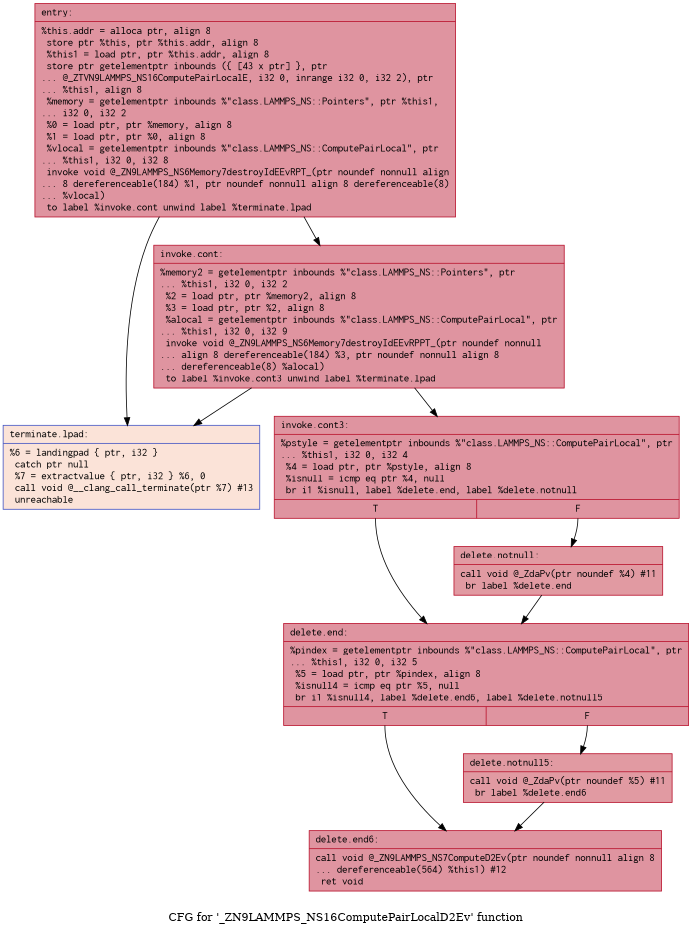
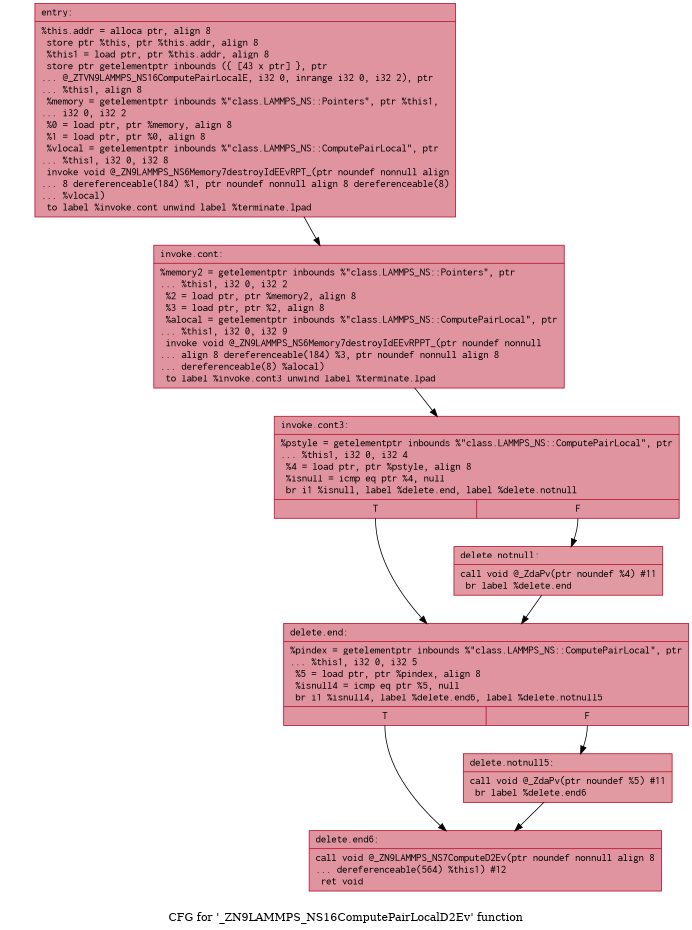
node "terminate.lpad:": removed
